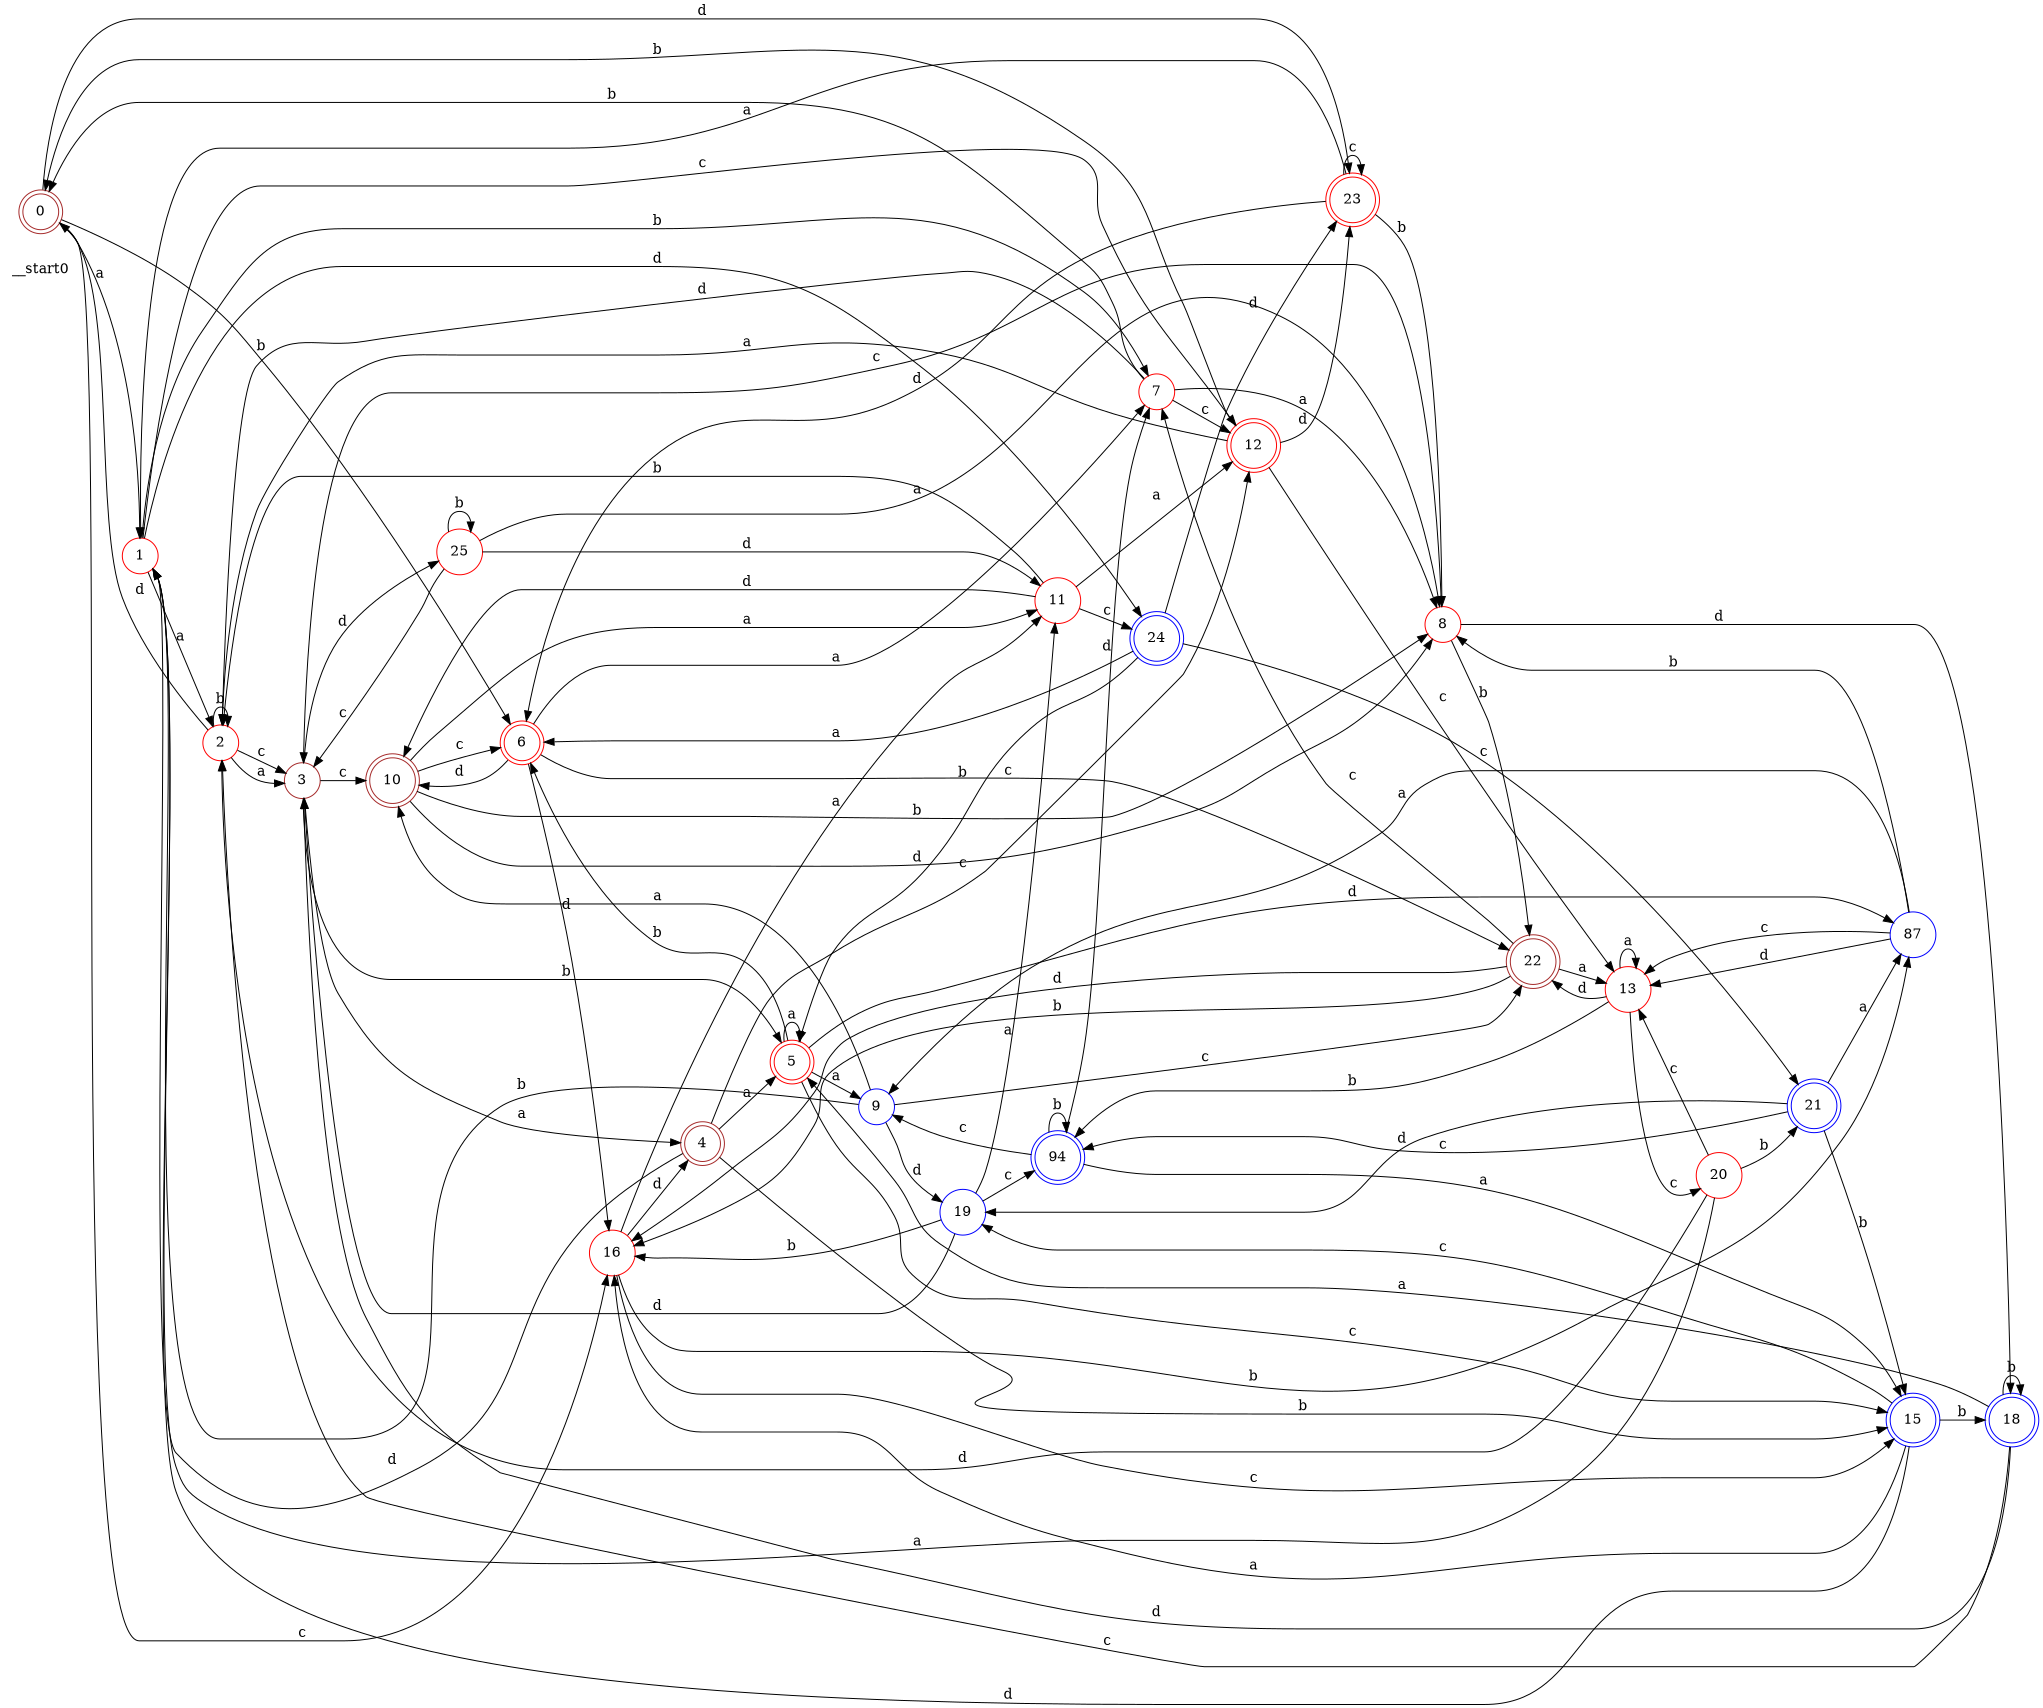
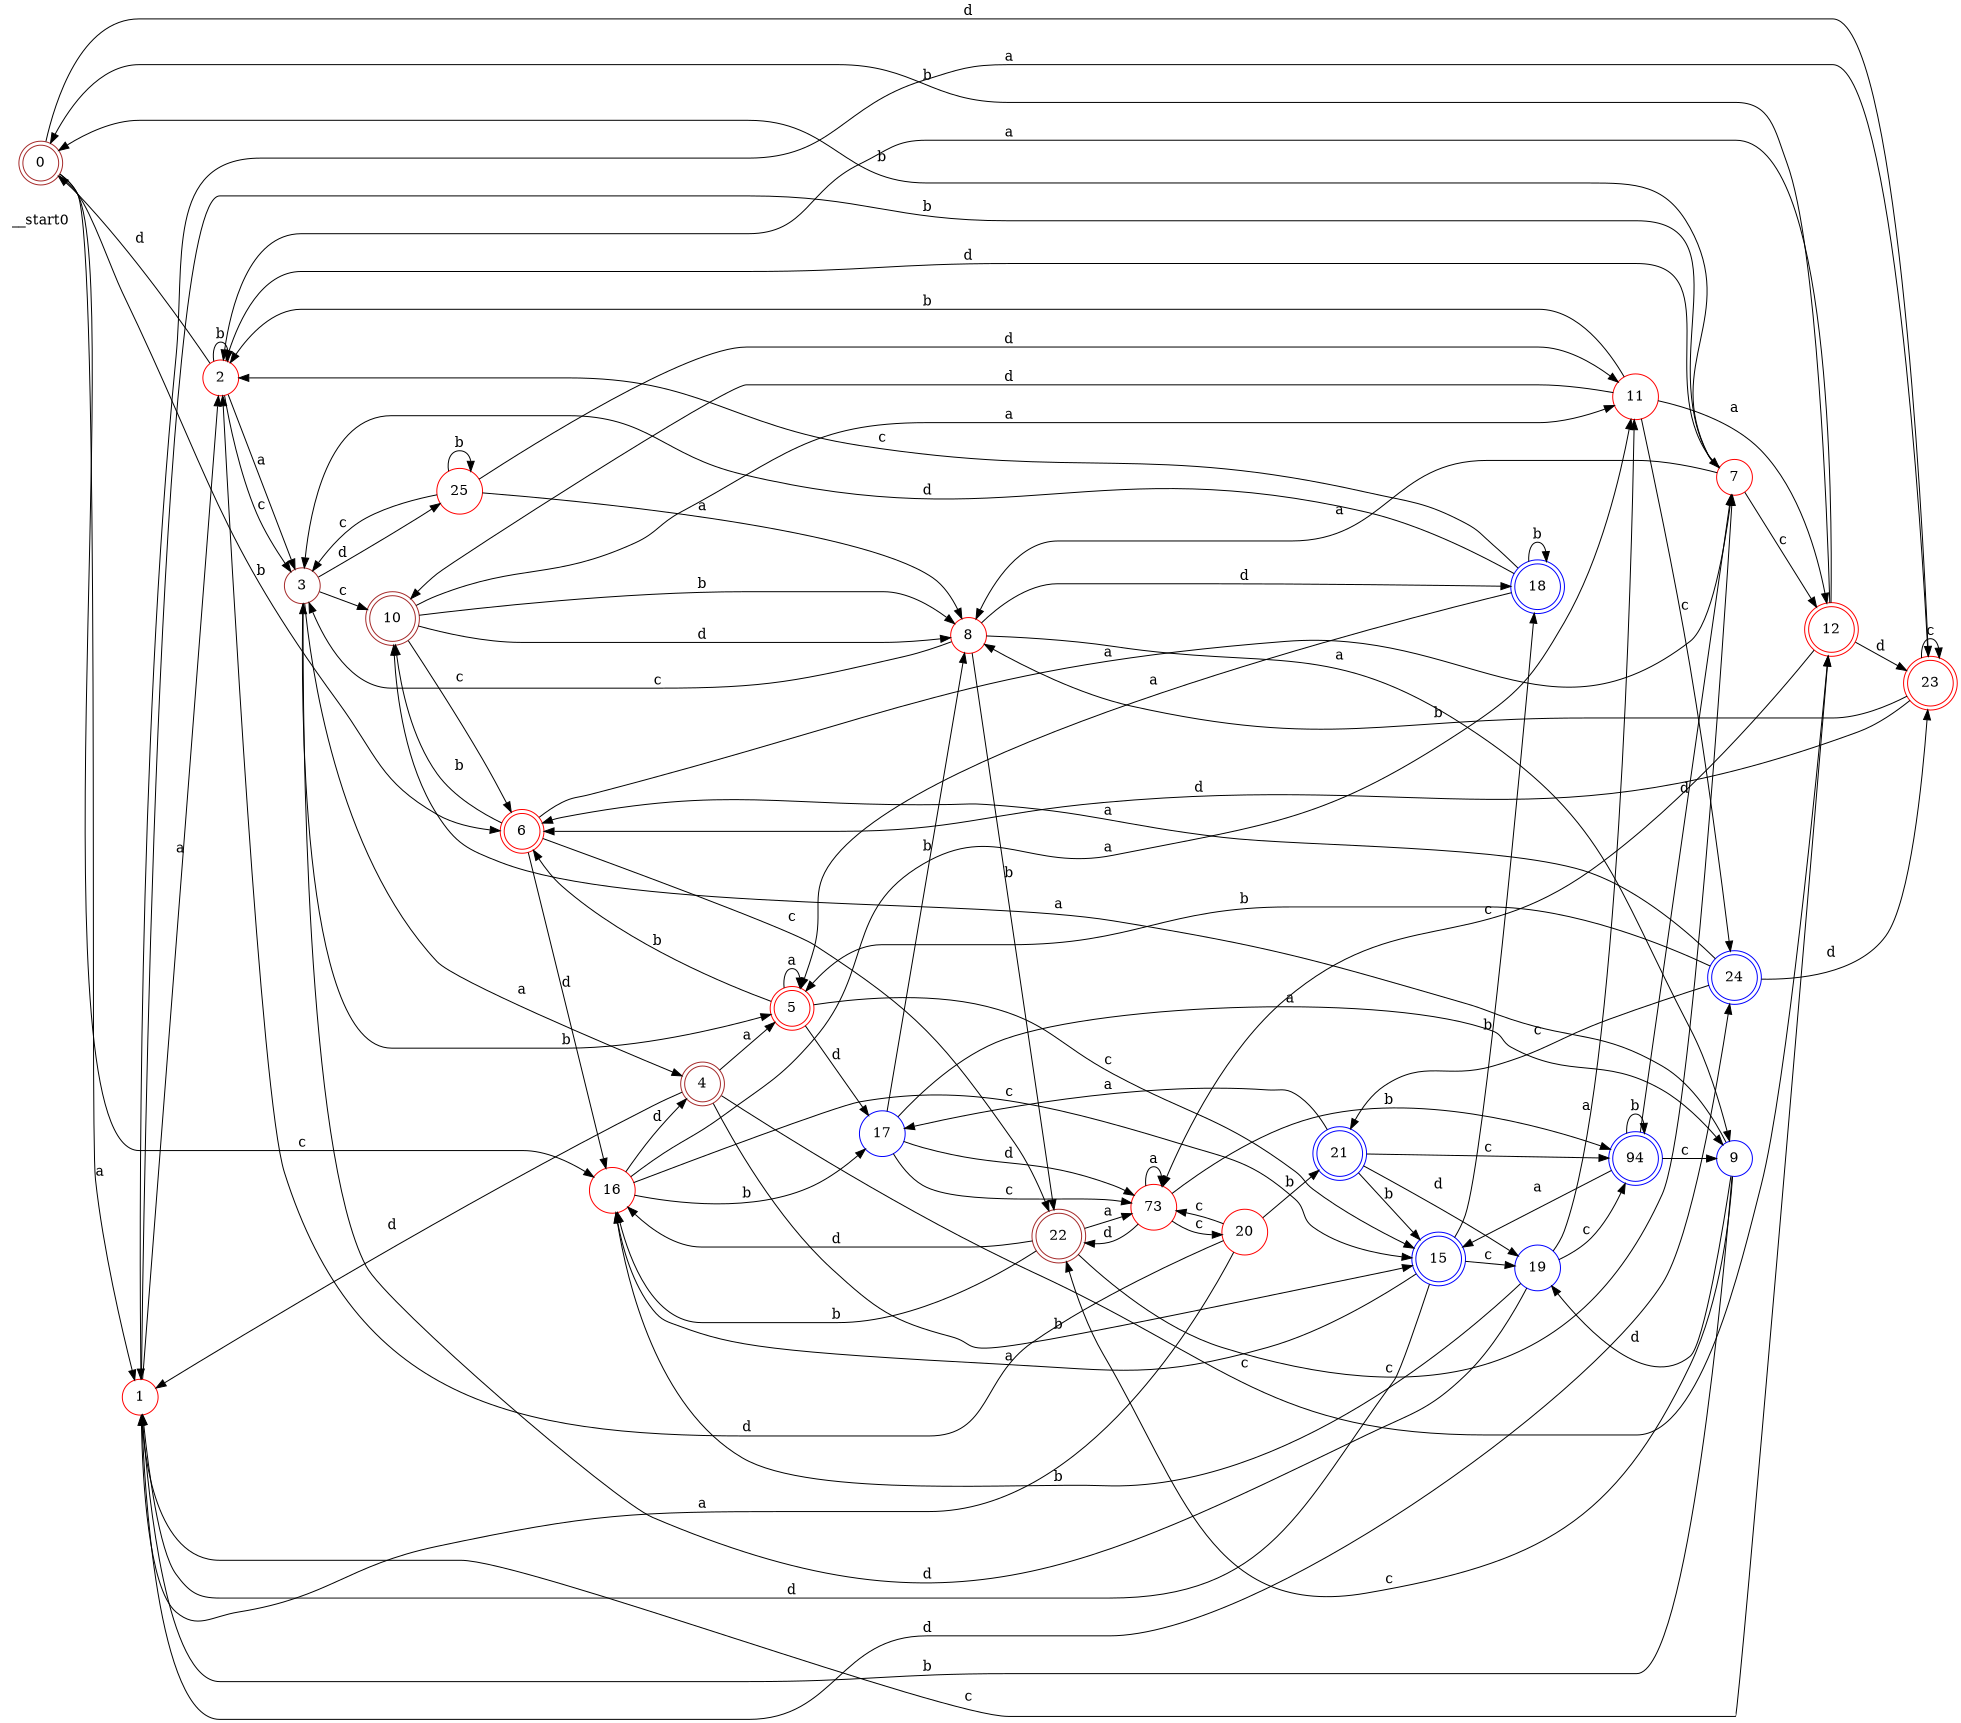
edge "6" -> "10": label "d" -> "b"
node "87": label "87" -> "17"
node "13": label "13" -> "73"
edge "5" -> "9": now "8" -> "9"
